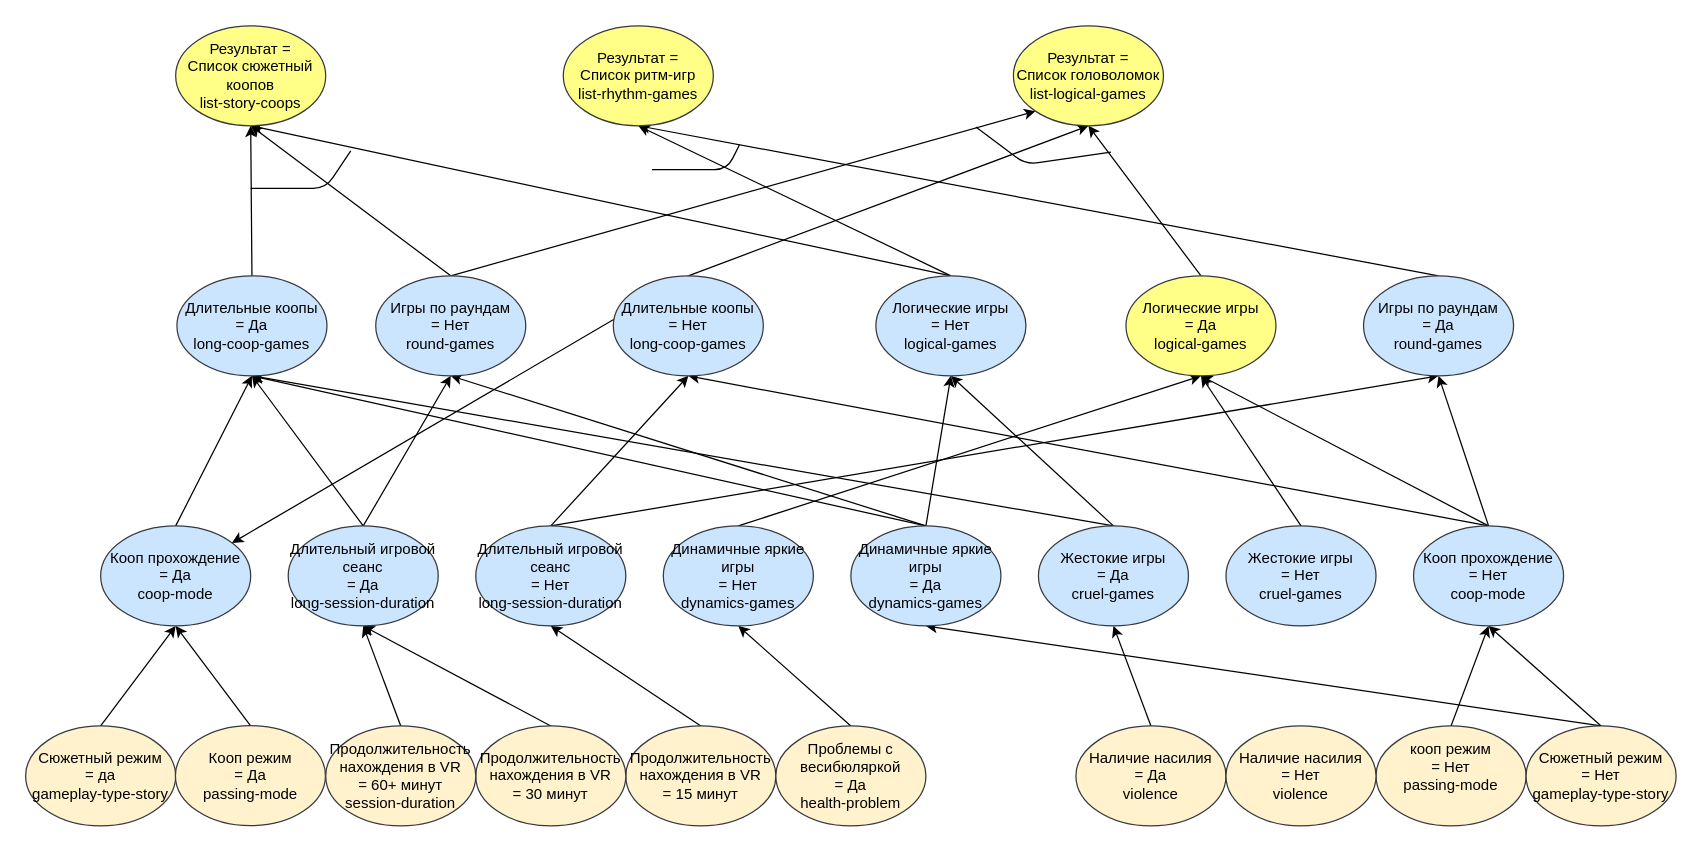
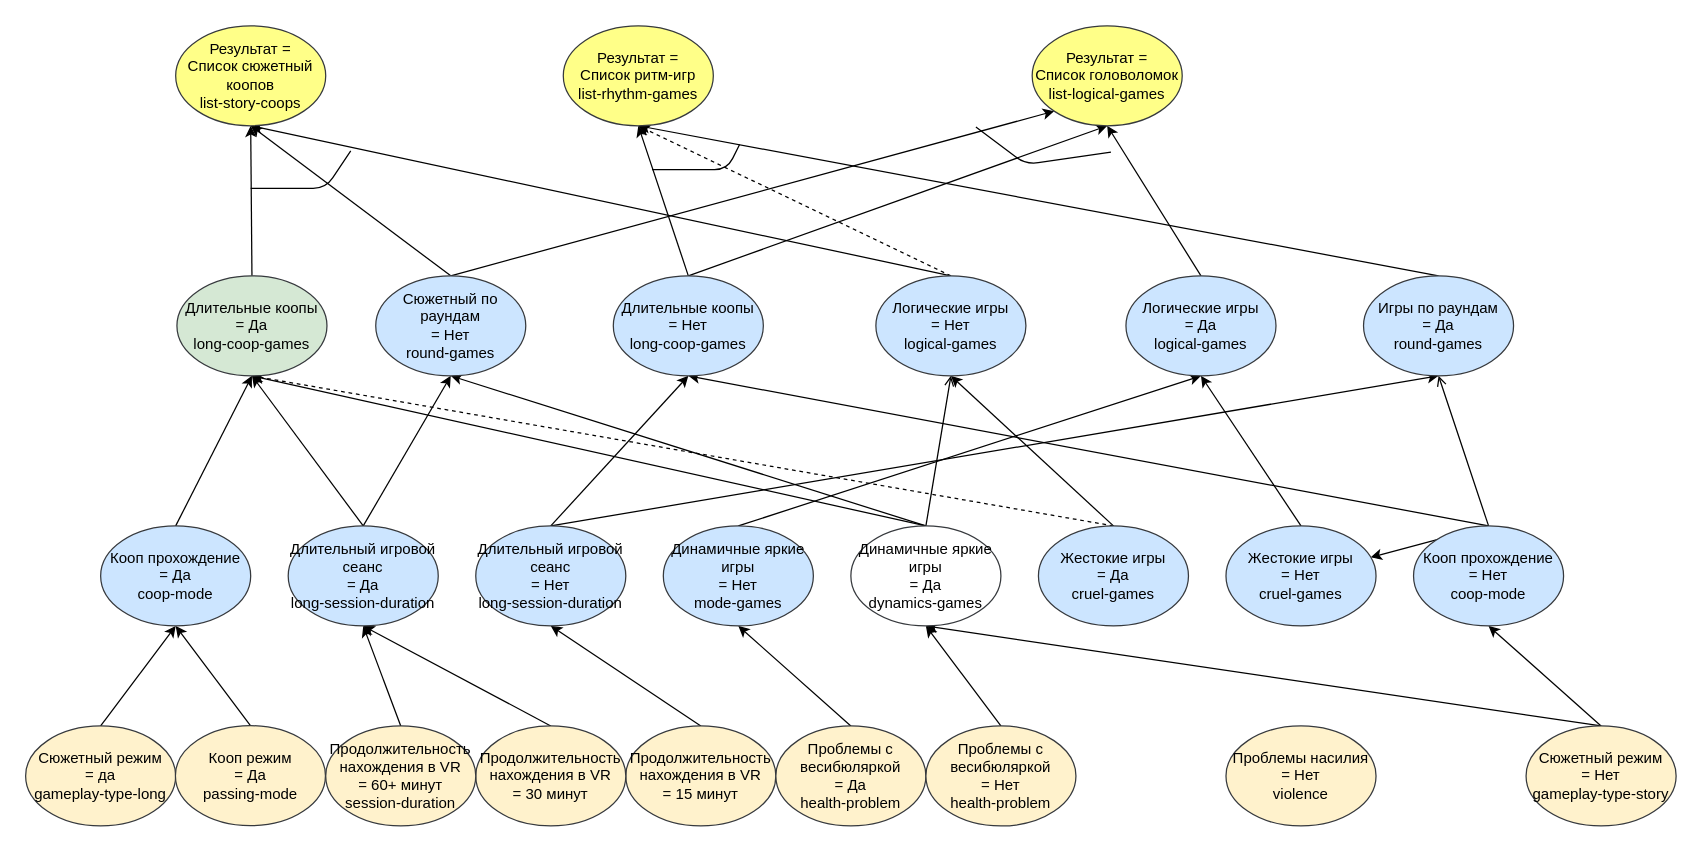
node "Результат = Список головоломок list-logical-games": moved (1088, 76) -> (1107, 76)
edge "Логические игры = Нет logical-games" -> "Результат = Список ритм-игр list-rhythm-games": style solid -> dashed
node "Длительные коопы = Да long-coop-games": fillcolor #cce5ff -> #d5e8d4
node "Игры по раундам = Нет round-games": label "Игры по раундам = Нет round-games" -> "Сюжетный по раундам = Нет round-games"
node "Логические игры = Да logical-games": fillcolor #ffff88 -> #cce5ff
edge "Длительные коопы = Нет long-coop-games" -> "Кооп прохождение = Да coop-mode": now "Длительные коопы = Нет long-coop-games" -> "Результат = Список ритм-игр list-rhythm-games"
edge "Динамичные яркие игры = Да dynamics-games" -> "Логические игры = Нет logical-games": arrowhead classic -> open
edge "Кооп прохождение = Нет coop-mode" -> "Игры по раундам = Да round-games": arrowhead classic -> open
edge "Жестокие игры = Да cruel-games" -> "Длительные коопы = Да long-coop-games": style solid -> dashed
edge "Кооп прохождение = Нет coop-mode" -> "Логические игры = Да logical-games": now "Кооп прохождение = Нет coop-mode" -> "Жестокие игры = Нет cruel-games"
node "Динамичные яркие игры = Нет dynamics-games": label "Динамичные яркие игры = Нет dynamics-games" -> "Динамичные яркие игры = Нет mode-games"
node "Динамичные яркие игры = Да dynamics-games": fillcolor #cce5ff -> #ffffff
edge "Проблемы с весибюляркой = Нет health-problem" -> "Динамичные яркие игры = Да dynamics-games": added
edge "Наличие насилия = Да violence" -> "Жестокие игры = Да cruel-games": removed
edge "кооп режим = Нет passing-mode" -> "Кооп прохождение = Нет coop-mode": removed
node "Сюжетный режим = да gameplay-type-story": label "Сюжетный режим = да gameplay-type-story" -> "Сюжетный режим = да gameplay-type-long"
node "Проблемы с весибюляркой = Нет health-problem": added
node "Наличие насилия = Да violence": removed
node "Наличие насилия = Нет violence": label "Наличие насилия = Нет violence" -> "Проблемы насилия = Нет violence"
node "кооп режим = Нет passing-mode": removed
